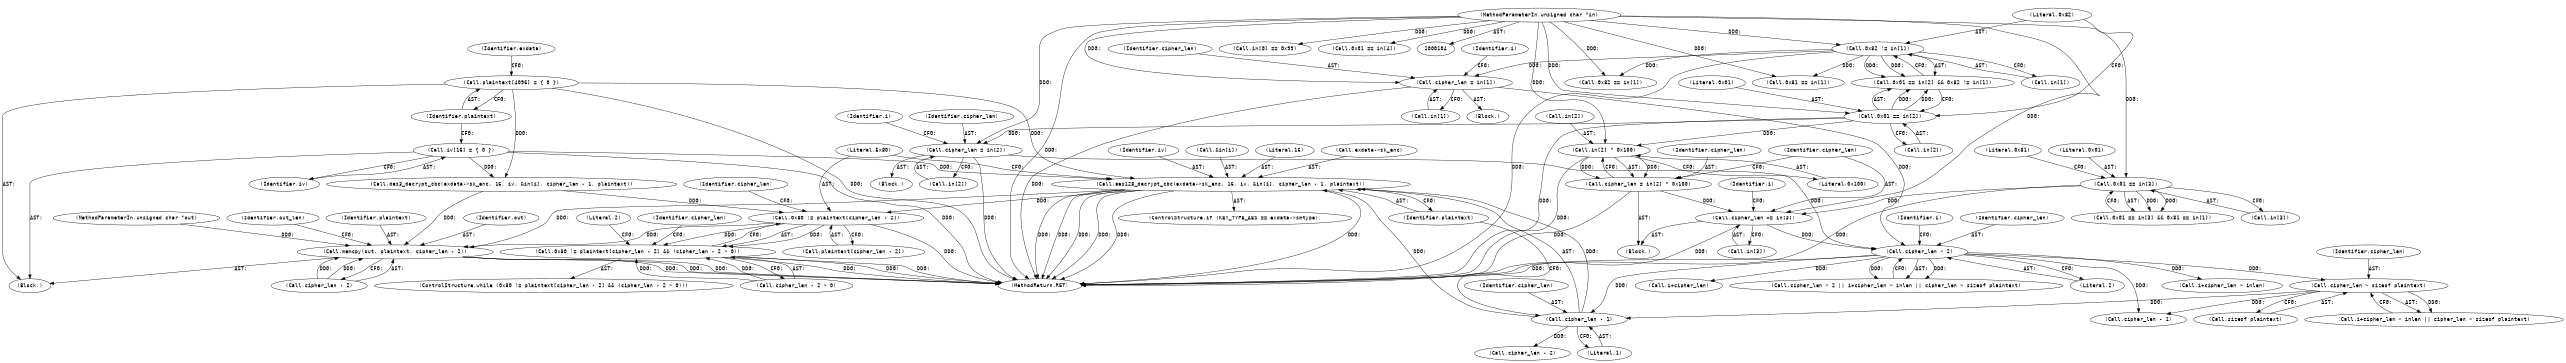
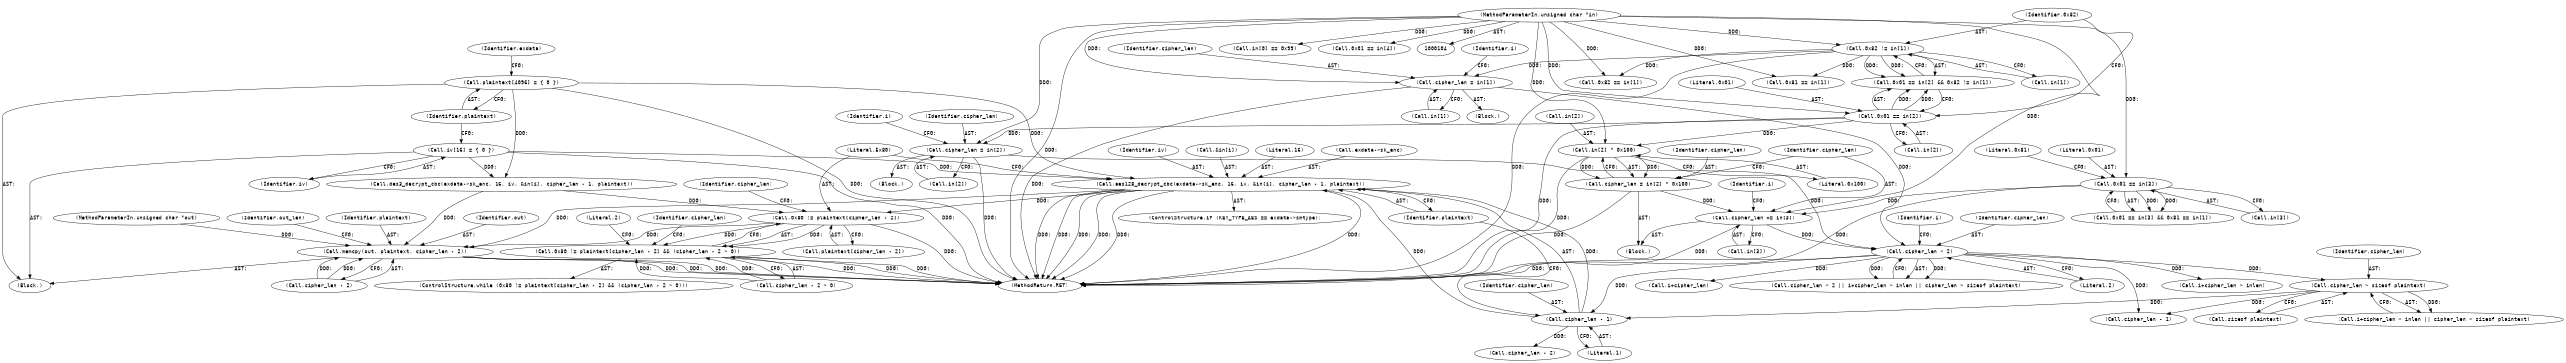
node "(Literal,0x82)": label "(Literal,0x82)" -> "(Identifier,0x82)"
